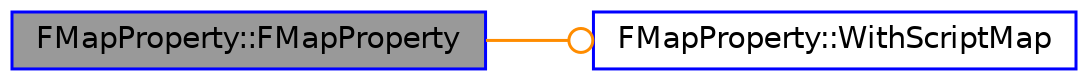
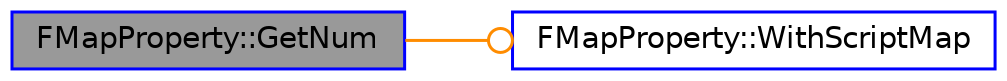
node "FMapProperty::FMapProperty": label "FMapProperty::FMapProperty" -> "FMapProperty::GetNum"
